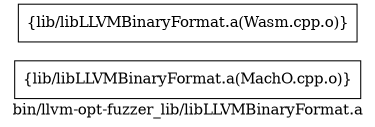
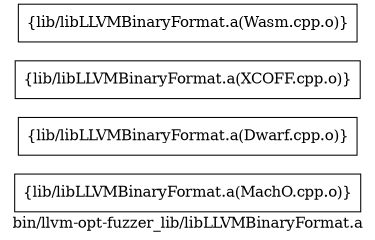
node "{lib/libLLVMBinaryFormat.a(XCOFF.cpp.o)}": added
node "{lib/libLLVMBinaryFormat.a(Dwarf.cpp.o)}": added
